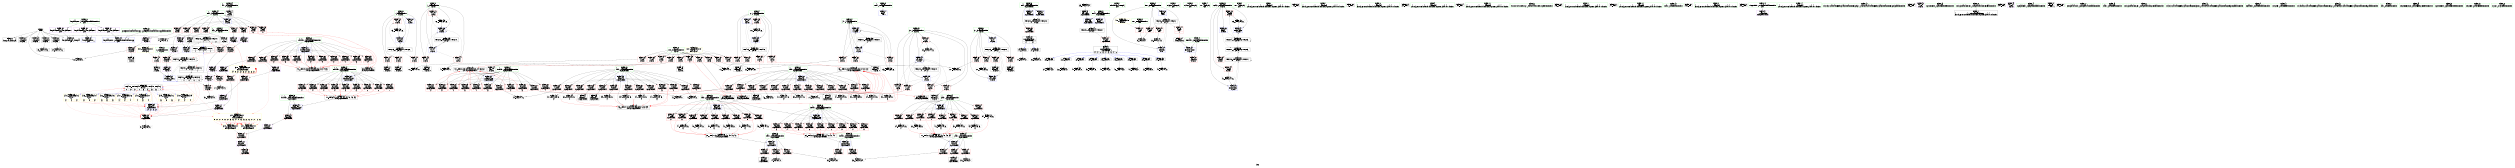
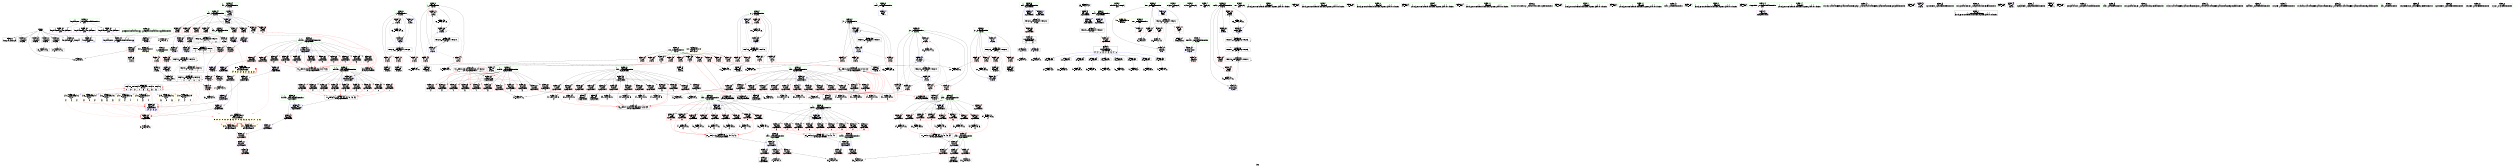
node "NodeID: 270": text "_Z6expandPPiiii" -> "_Z6traitsIcEERSt"
